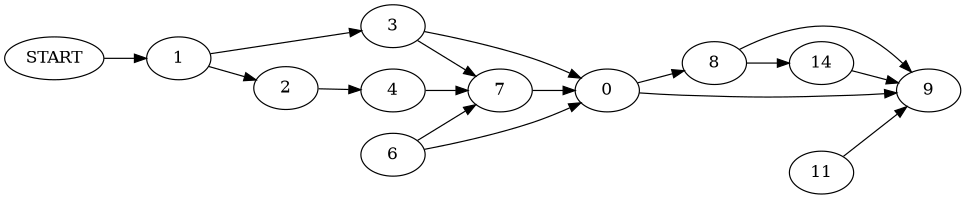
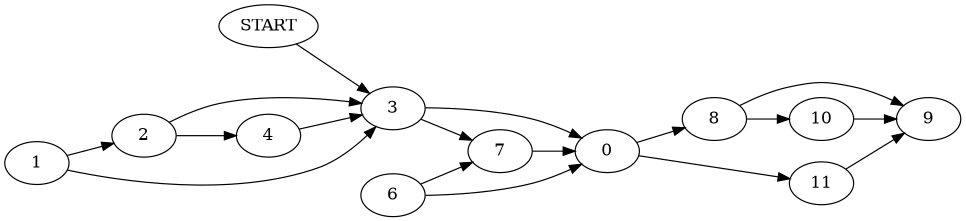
edge "START" -> "1": now "START" -> "3"
node "14": label "14" -> "10"
edge "4" -> "7": now "4" -> "3"
edge "0" -> "9": now "0" -> "11"
edge "2" -> "3": added
